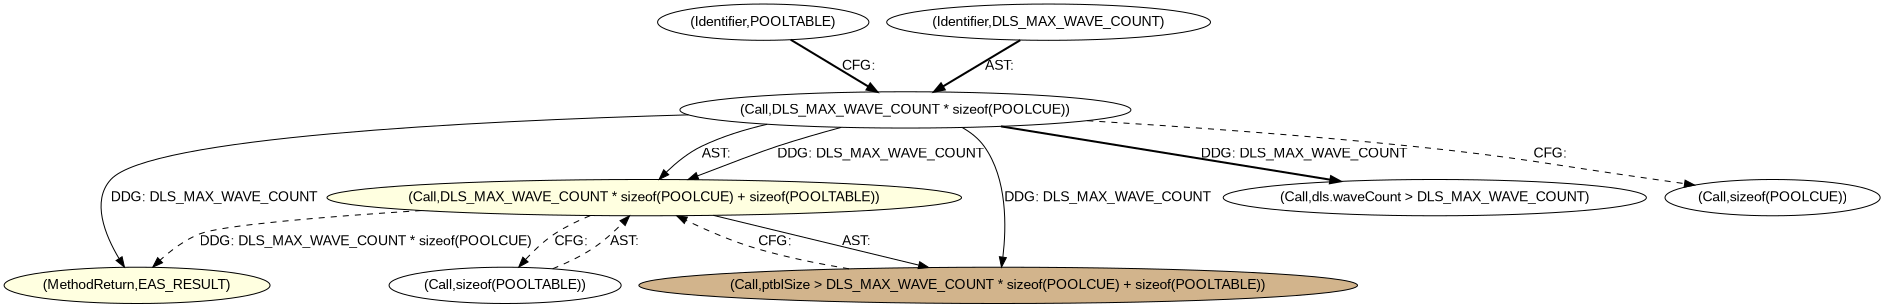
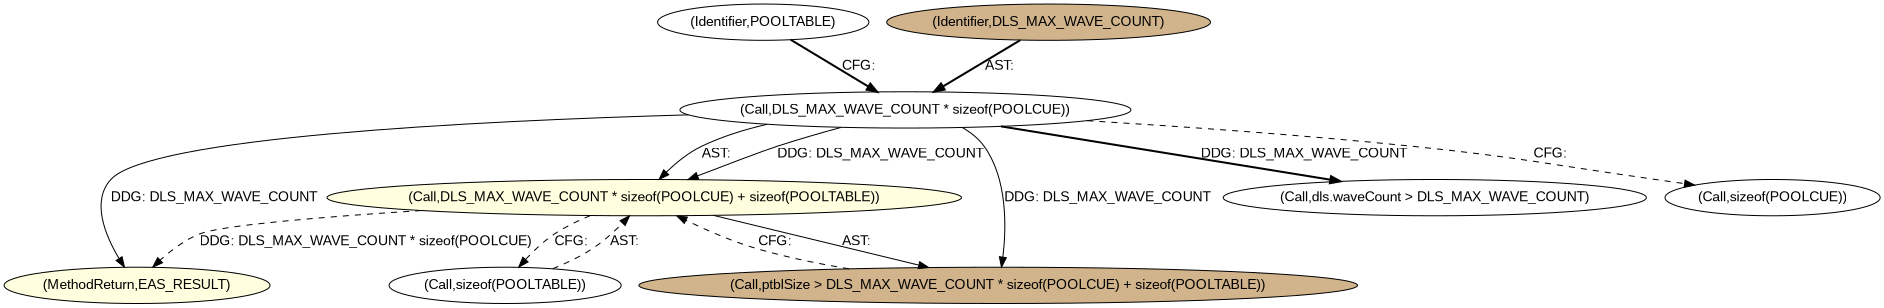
node "(Identifier,DLS_MAX_WAVE_COUNT)": fillcolor white -> tan
